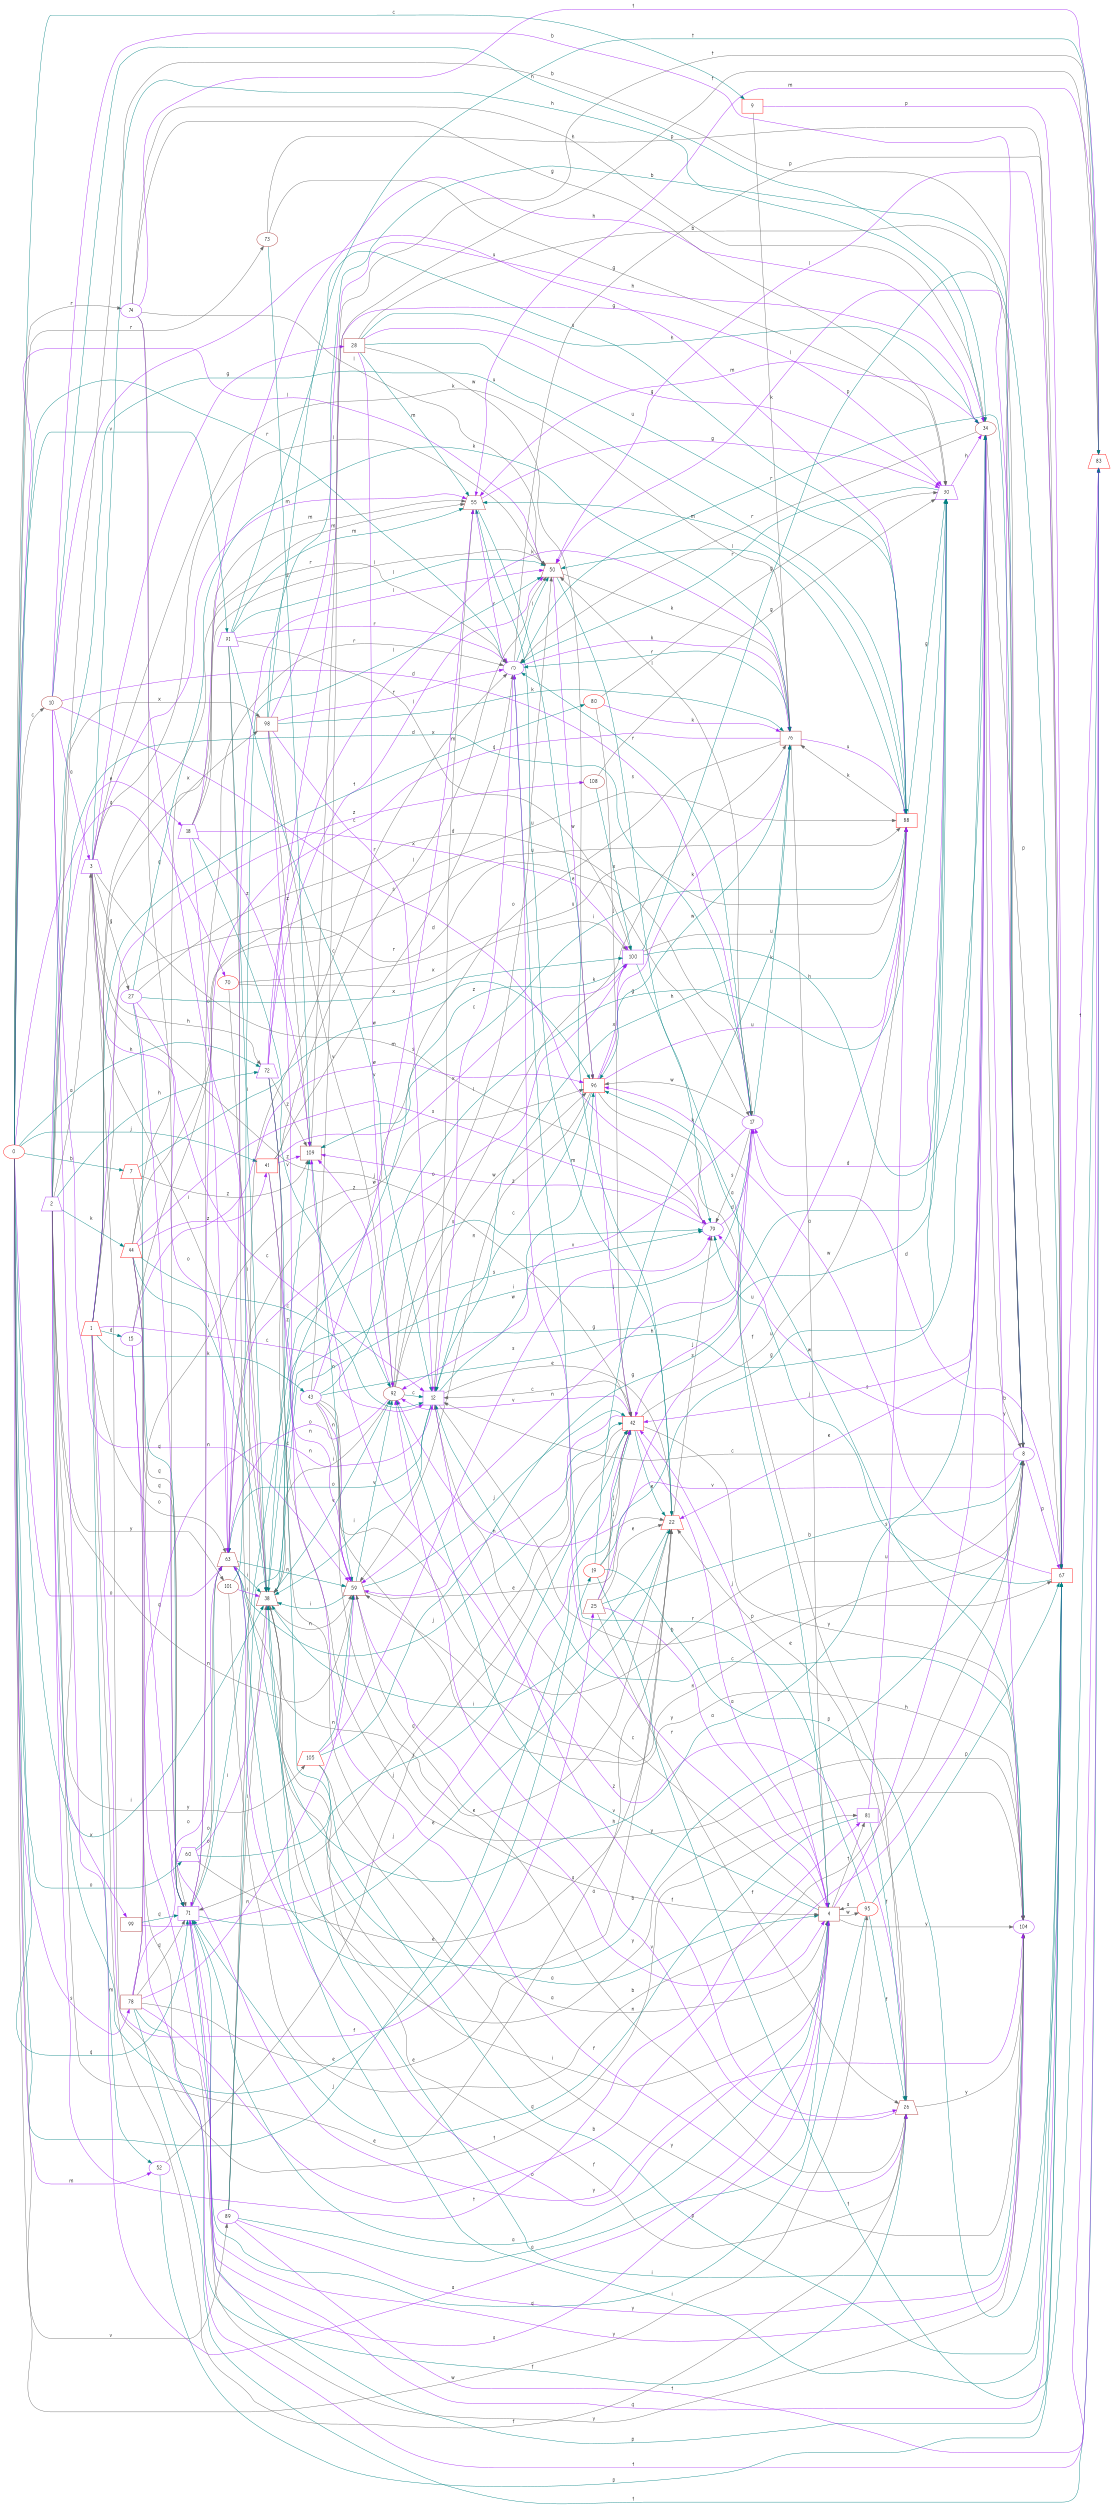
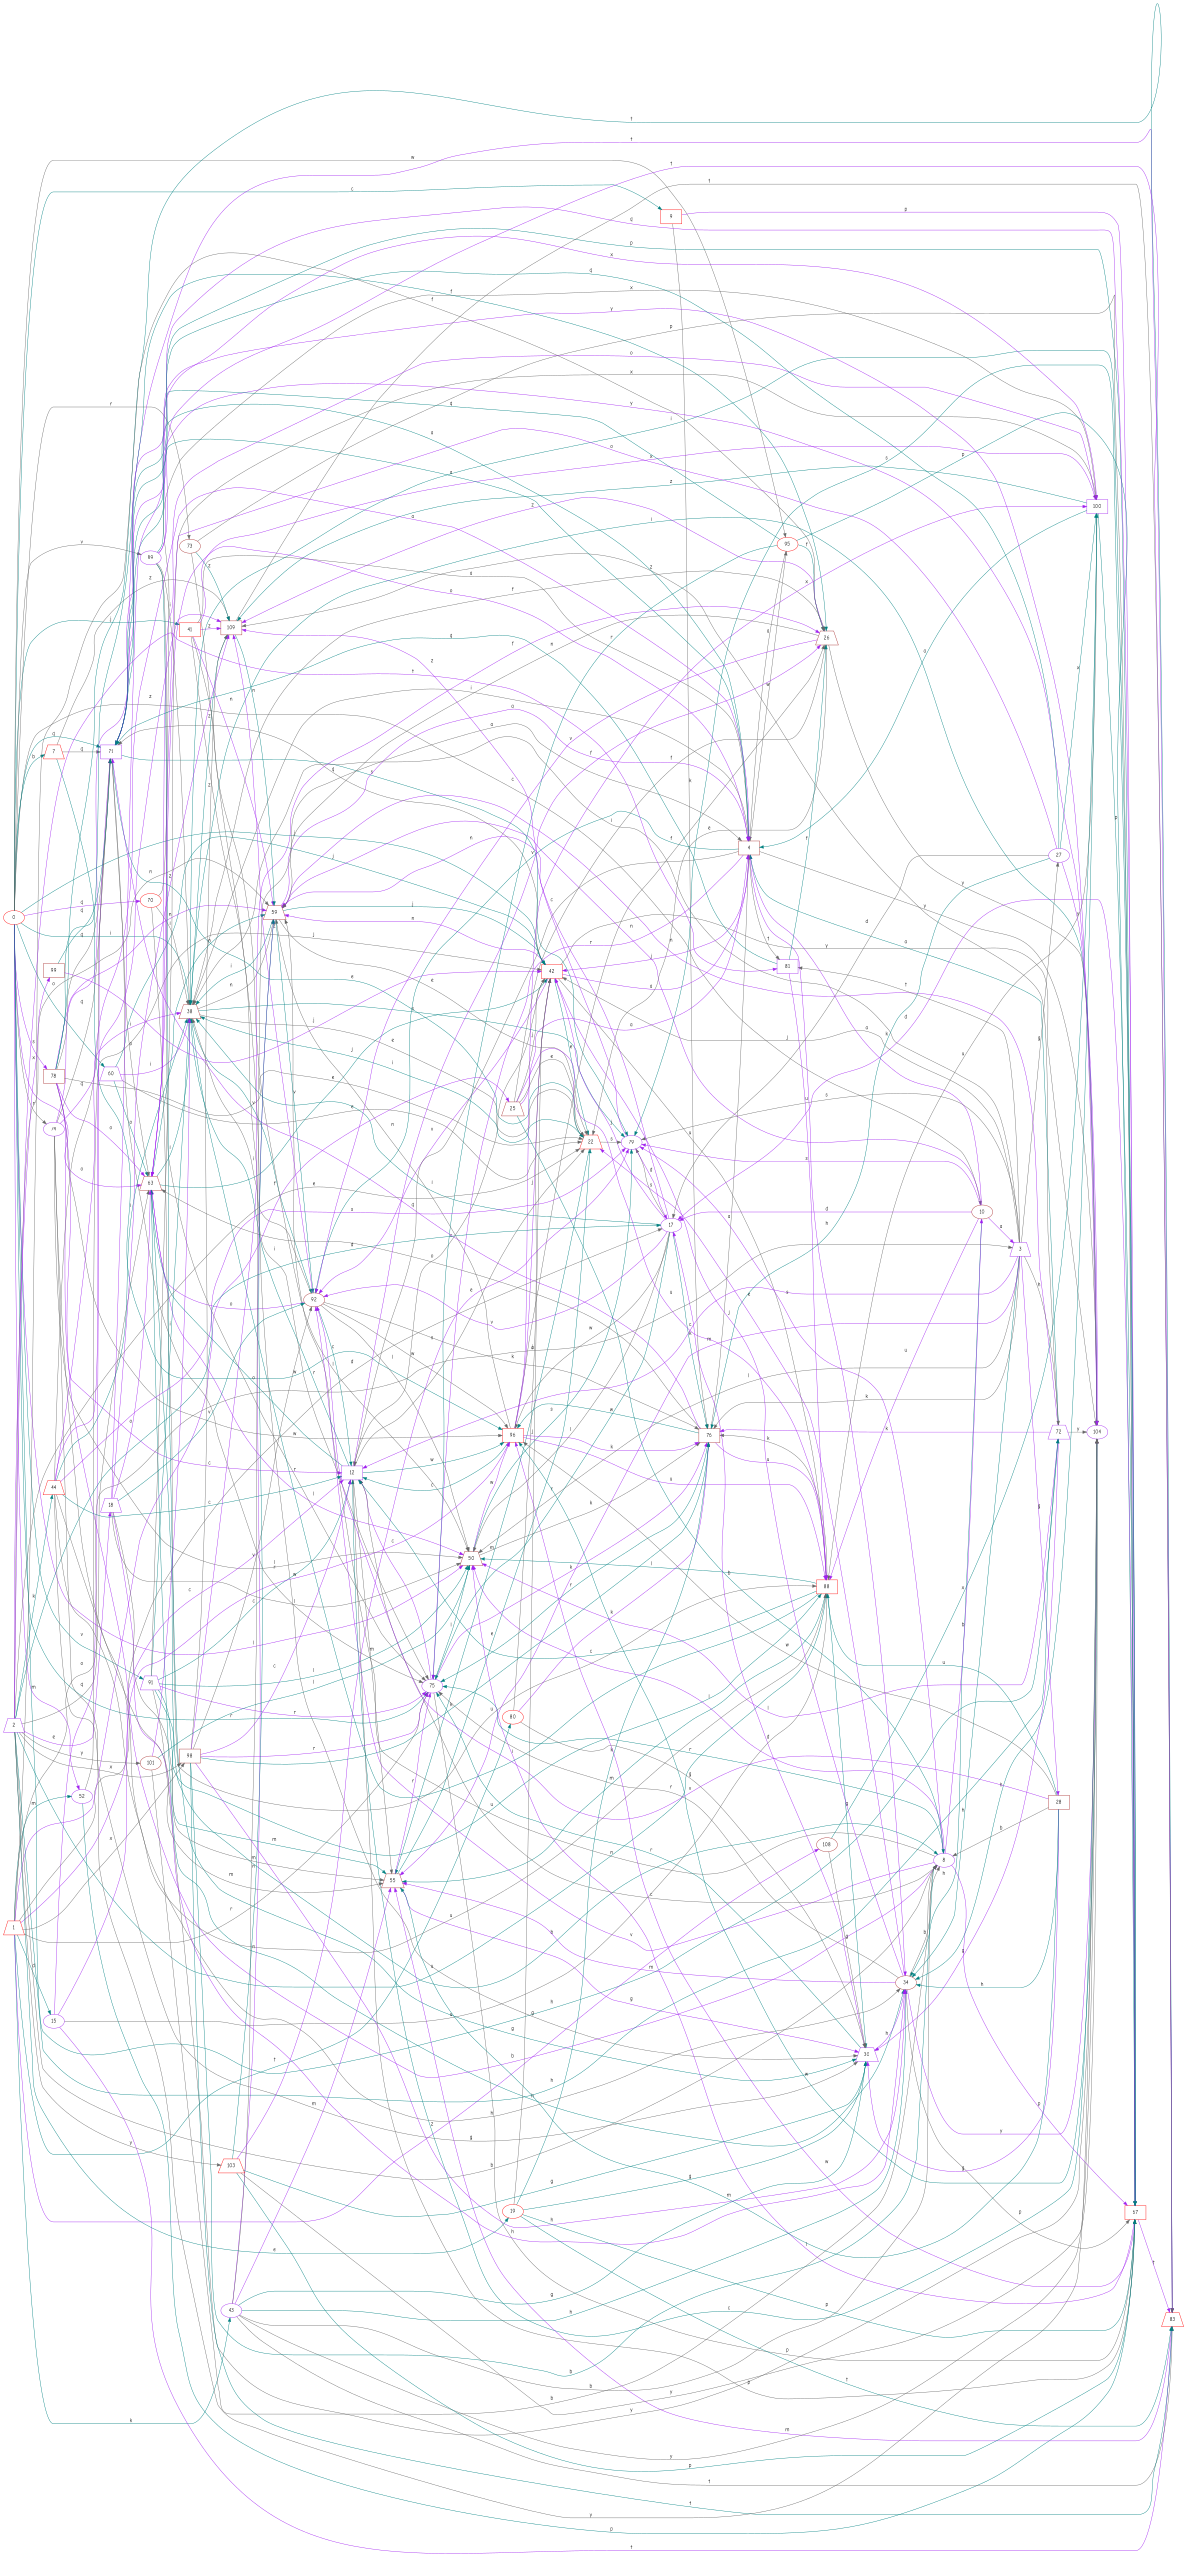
edge "10" -> "8": reversed
edge "88" -> "12": label "h" -> "c"
edge "44" -> "41": now "44" -> "109"
node "105": label "105" -> "103"
